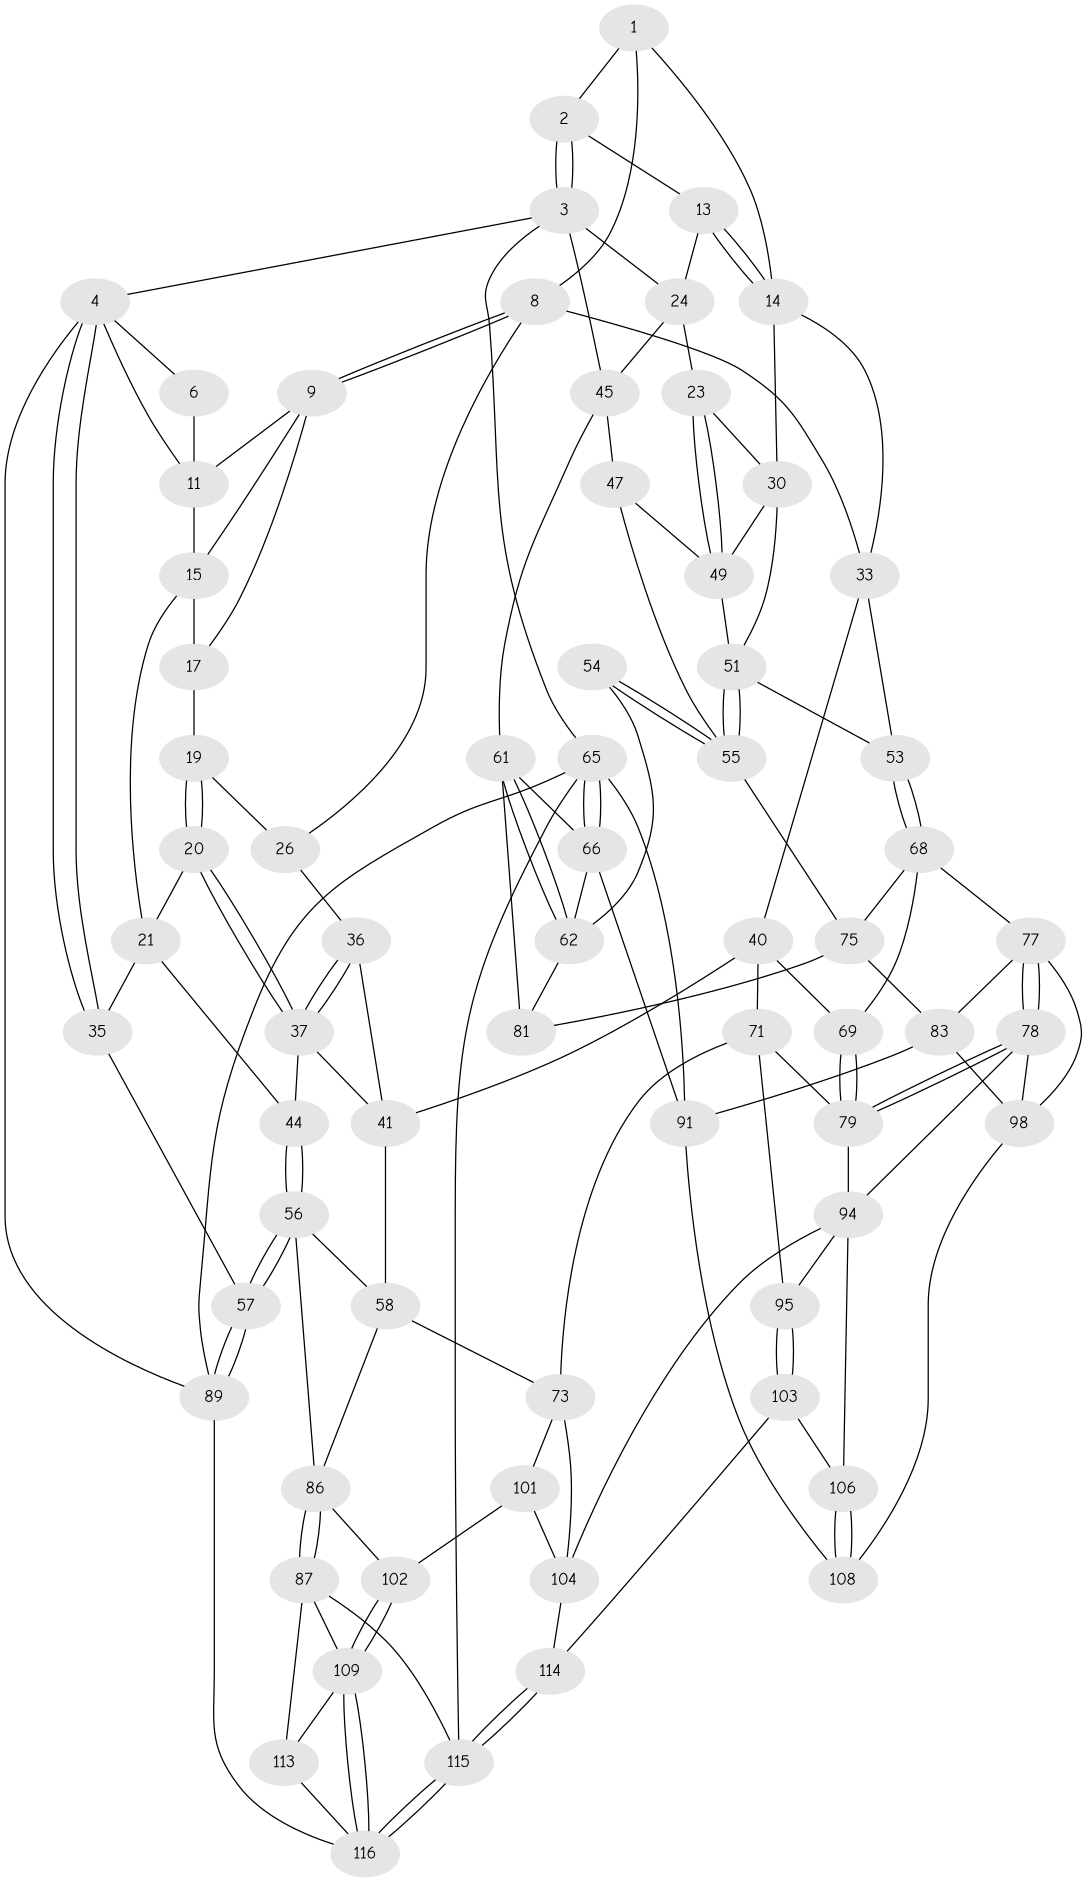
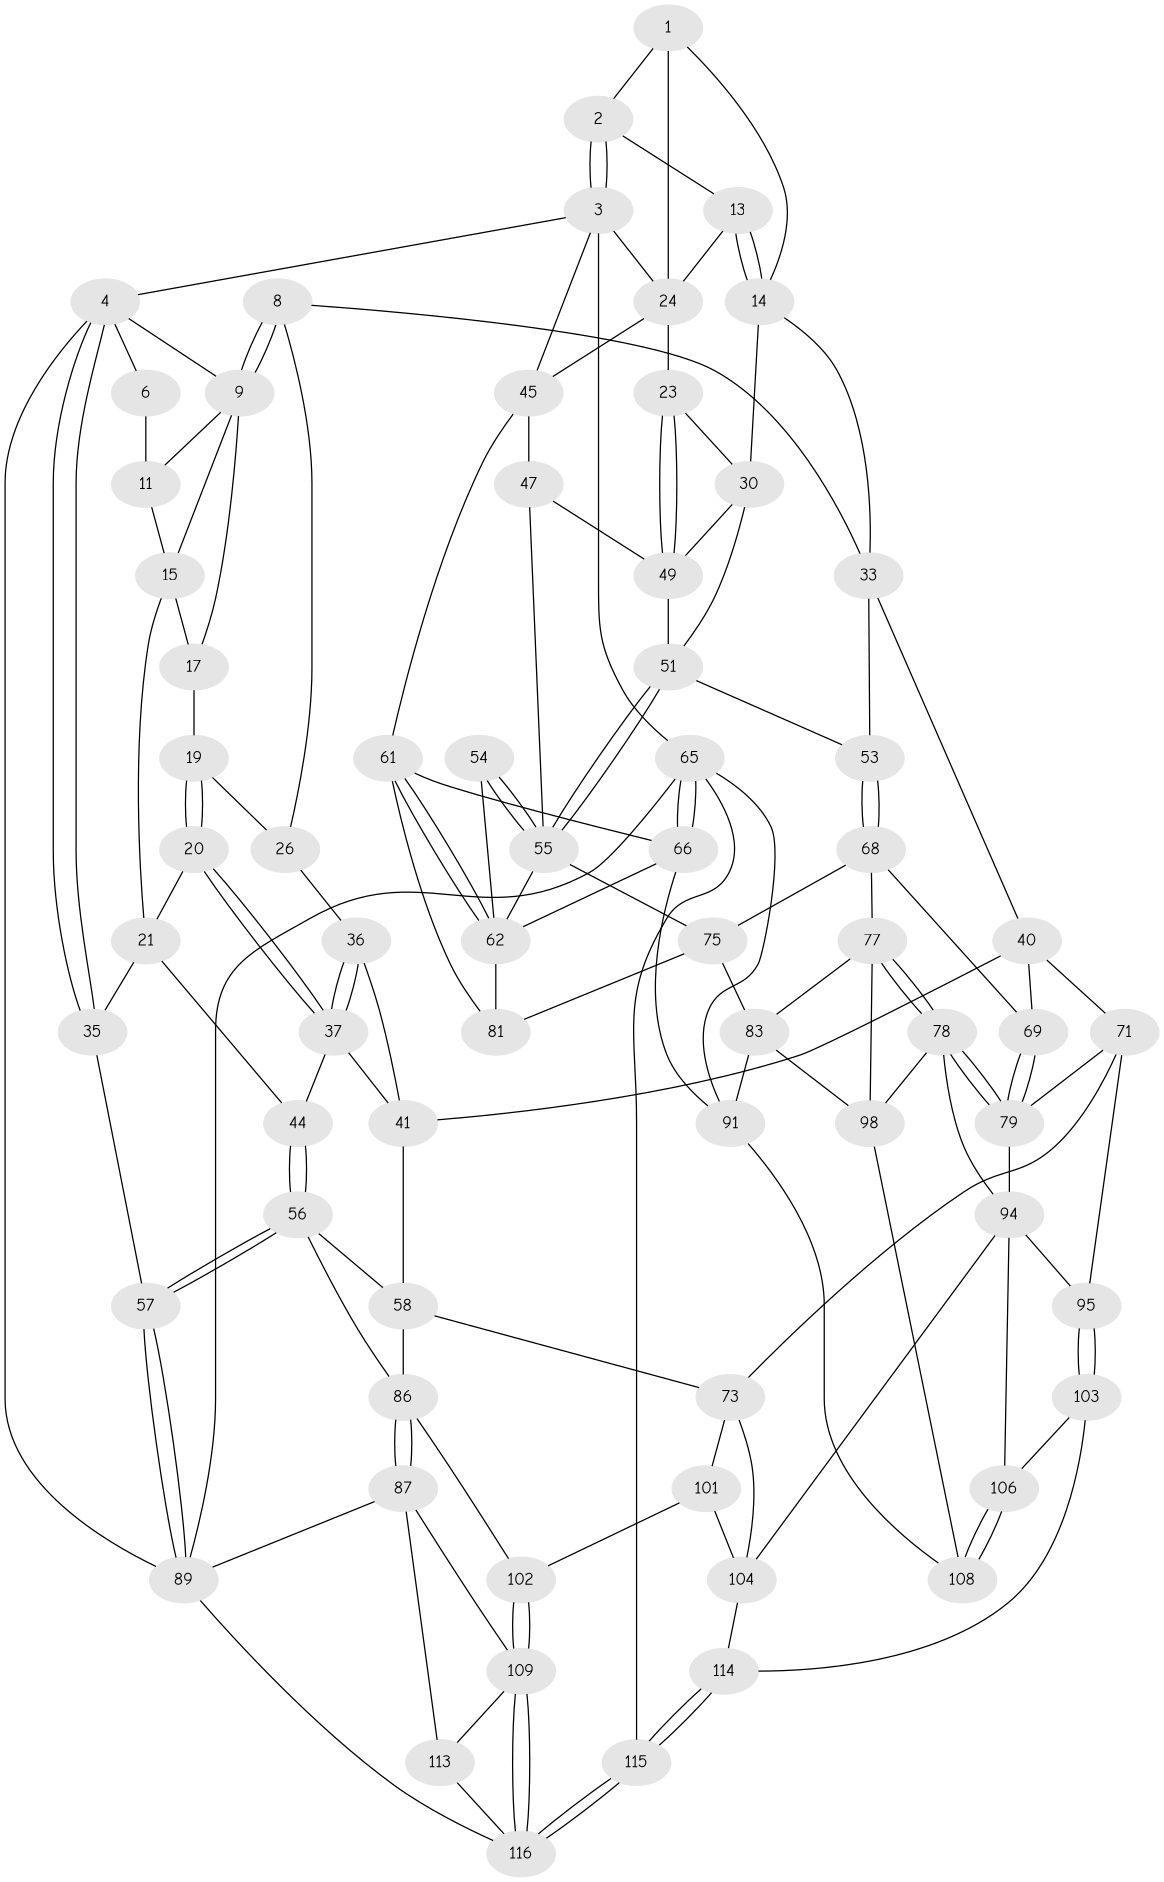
edge "1" -- "8": now "1" -- "24"
edge "4" -- "11": now "4" -- "9"
edge "55" -- "62": added
edge "87" -- "115": now "87" -- "89"
